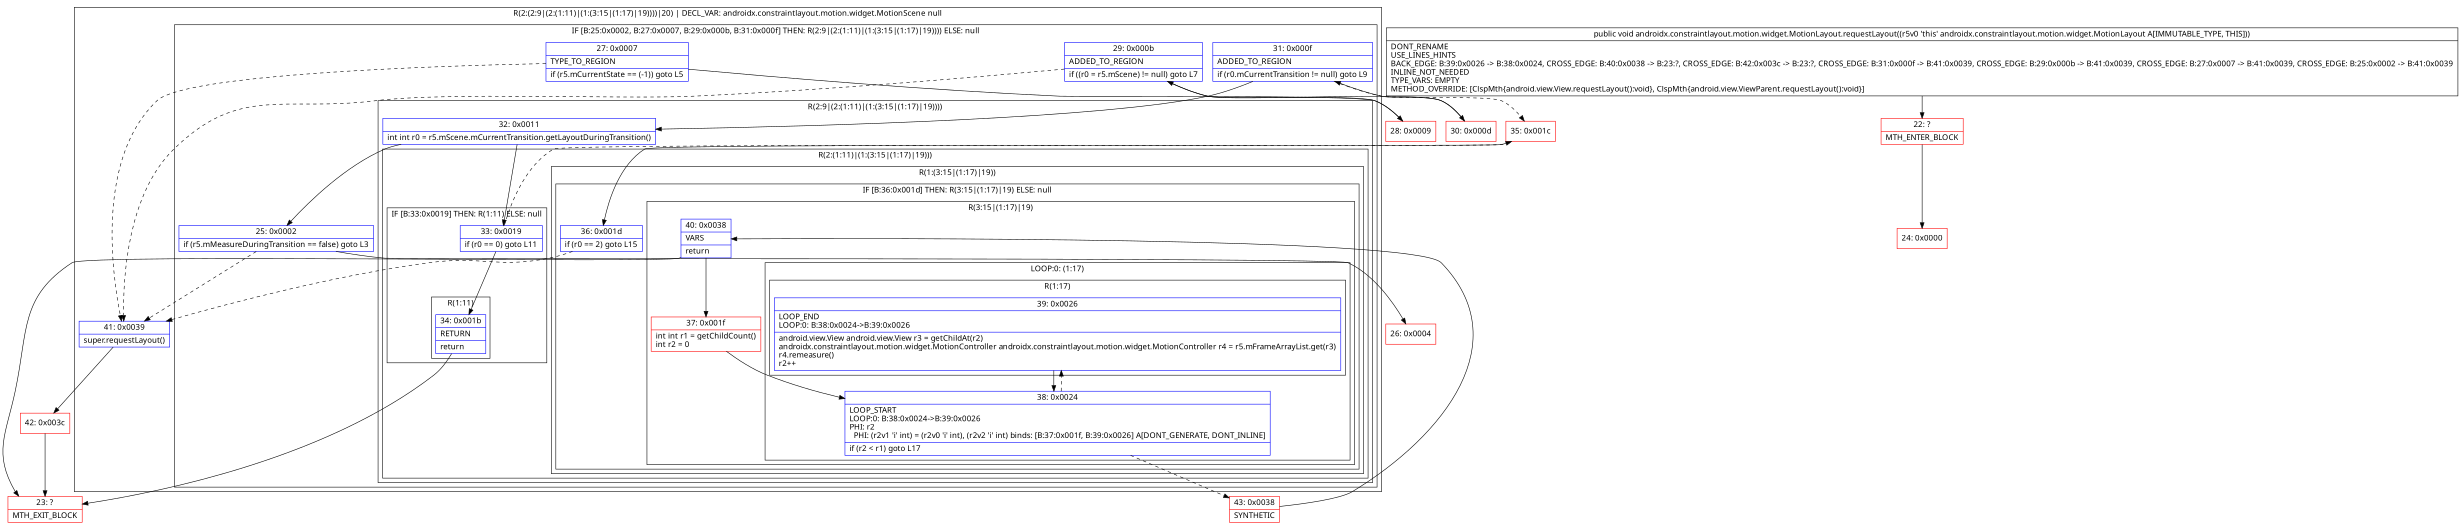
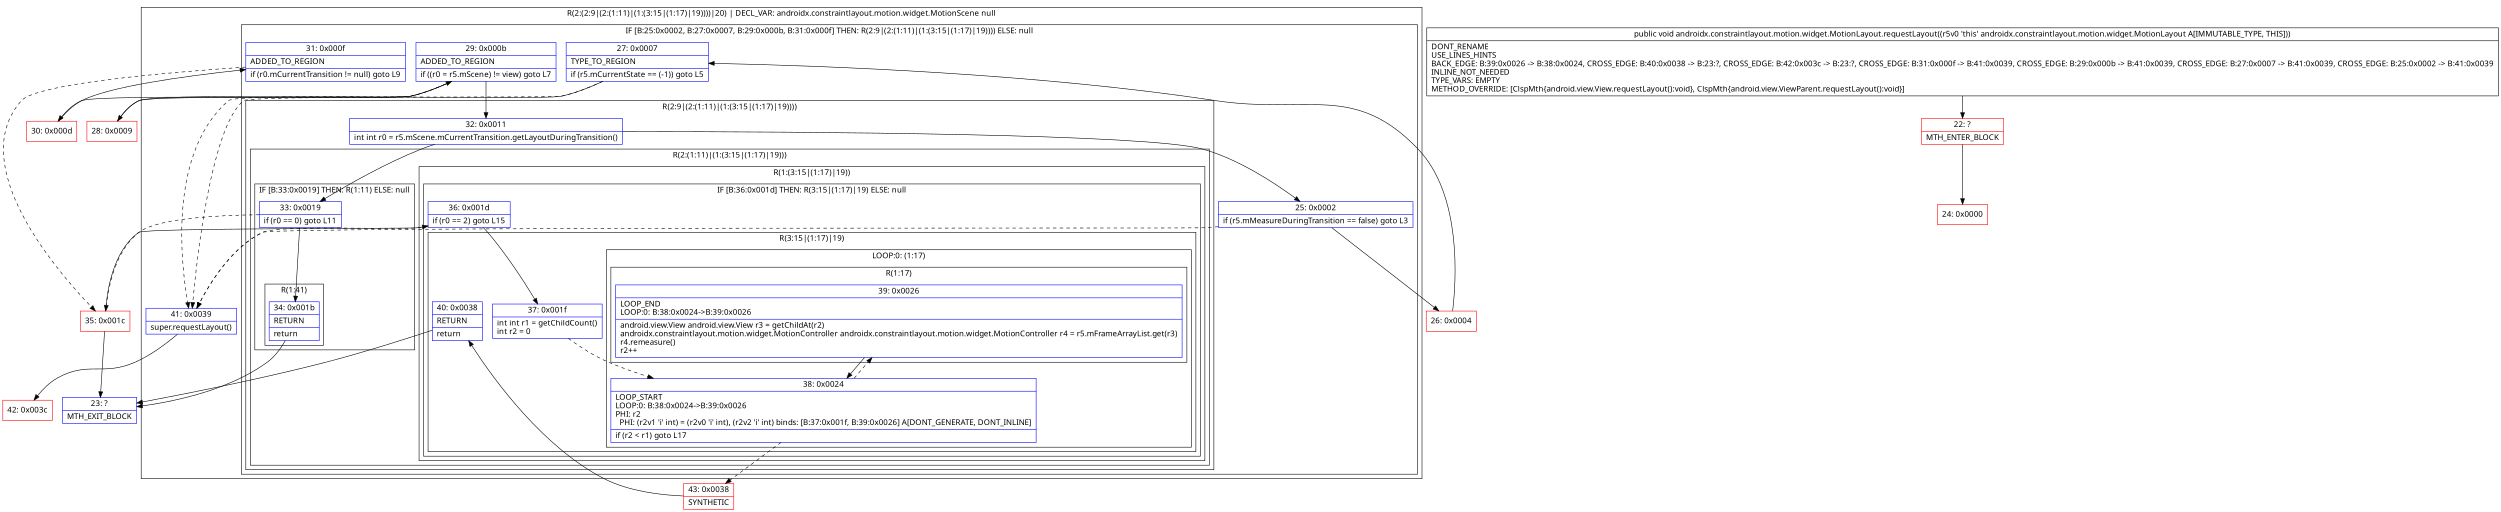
node "29: 0x000b": text "if ((r0 = r5.mScene) != null) goto L7" -> "if ((r0 = r5.mScene) != view) goto L7"
edge "26: 0x0004" -> "27: 0x0007": added
edge "31: 0x000f" -> "32: 0x0011": now "29: 0x000b" -> "32: 0x0011"
node "40: 0x0038": text "VARS" -> "RETURN"
edge "40: 0x0038" -> "37: 0x001f": now "36: 0x001d" -> "37: 0x001f"
cluster "R(1:11)": label "R(1:11)" -> "R(1:41)"
node "37: 0x001f": color red -> blue
edge "37: 0x001f" -> "38: 0x0024": style solid -> dashed
edge "42: 0x003c" -> "23: ?": now "35: 0x001c" -> "23: ?"
node "23: ?": color red -> blue
